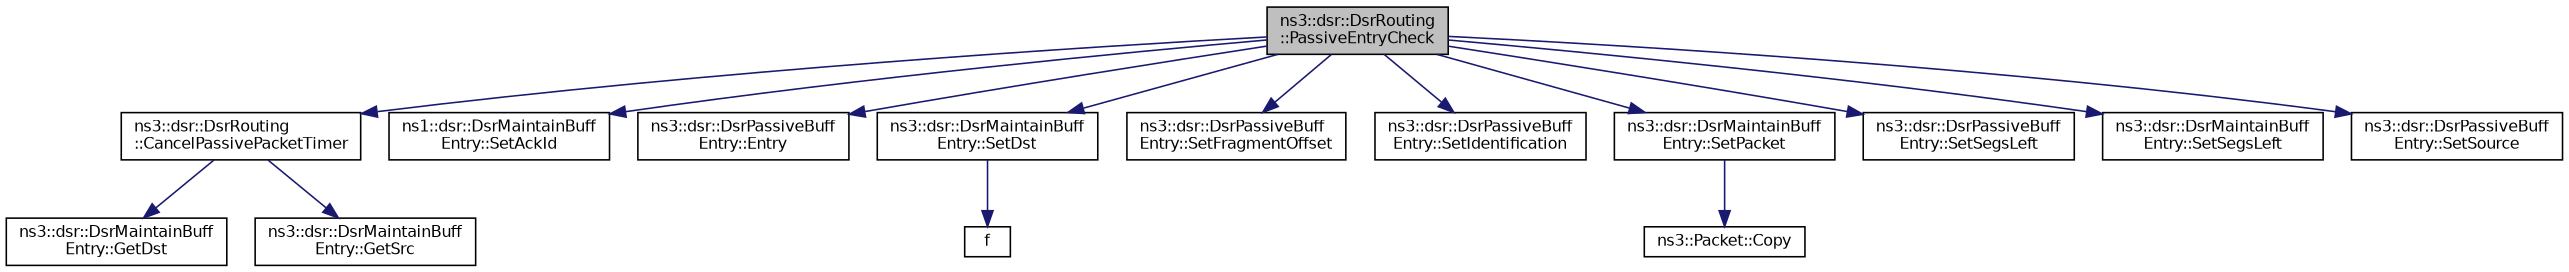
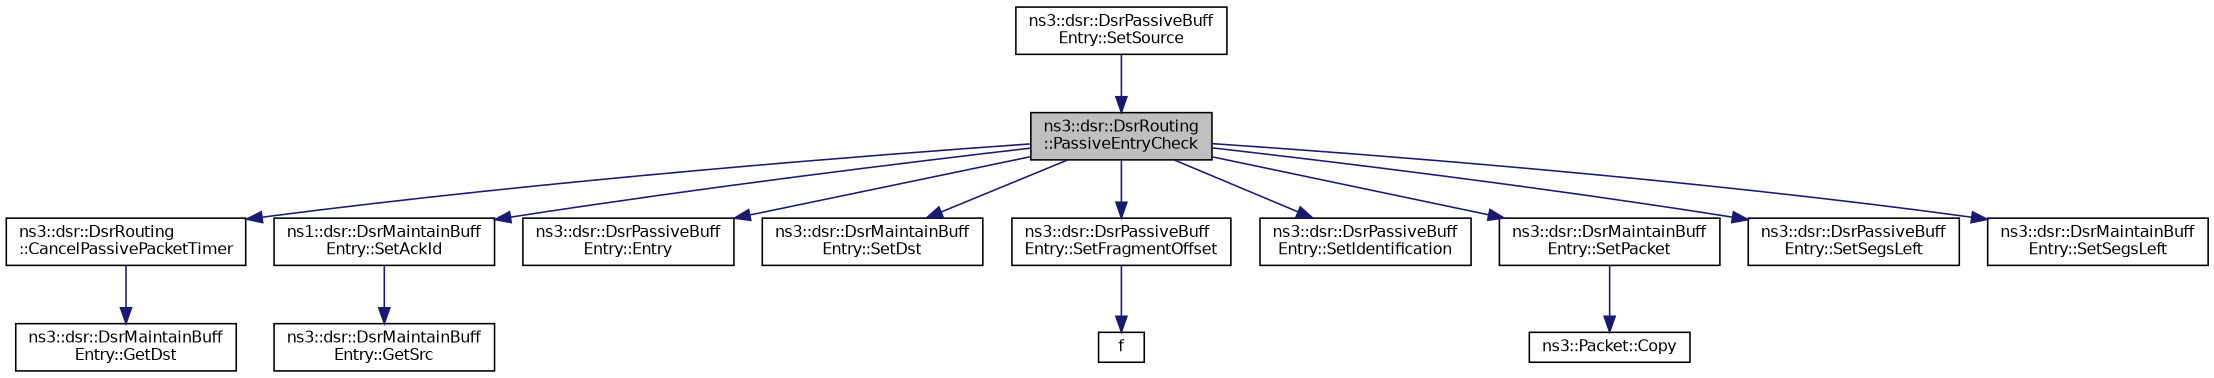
edge "ns3::dsr::DsrRouting ::PassiveEntryCheck" -> "ns3::dsr::DsrPassiveBuff Entry::SetSource": reversed
edge "ns3::dsr::DsrRouting ::CancelPassivePacketTimer" -> "ns3::dsr::DsrMaintainBuff Entry::GetSrc": now "ns1::dsr::DsrMaintainBuff Entry::SetAckId" -> "ns3::dsr::DsrMaintainBuff Entry::GetSrc"
edge "ns3::dsr::DsrMaintainBuff Entry::SetDst" -> "f": now "ns3::dsr::DsrPassiveBuff Entry::SetFragmentOffset" -> "f"
